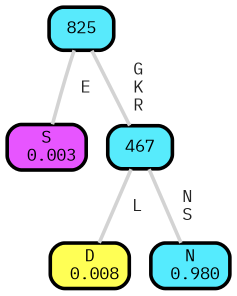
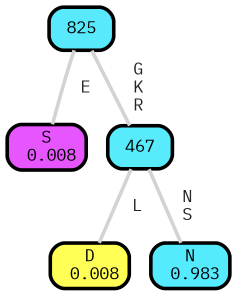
node "S 0.003": label "S 0.003" -> "S 0.008"
node "N 0.980": label "N 0.980" -> "N 0.983"
